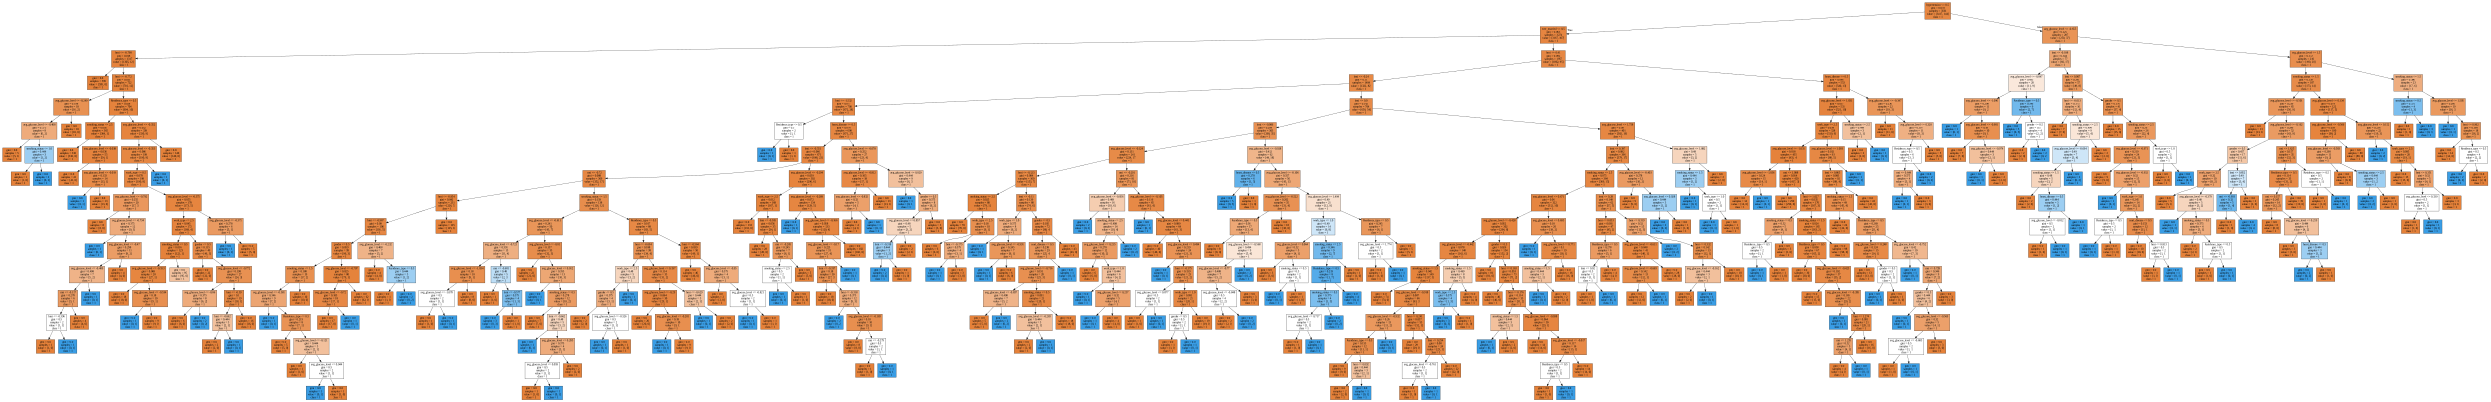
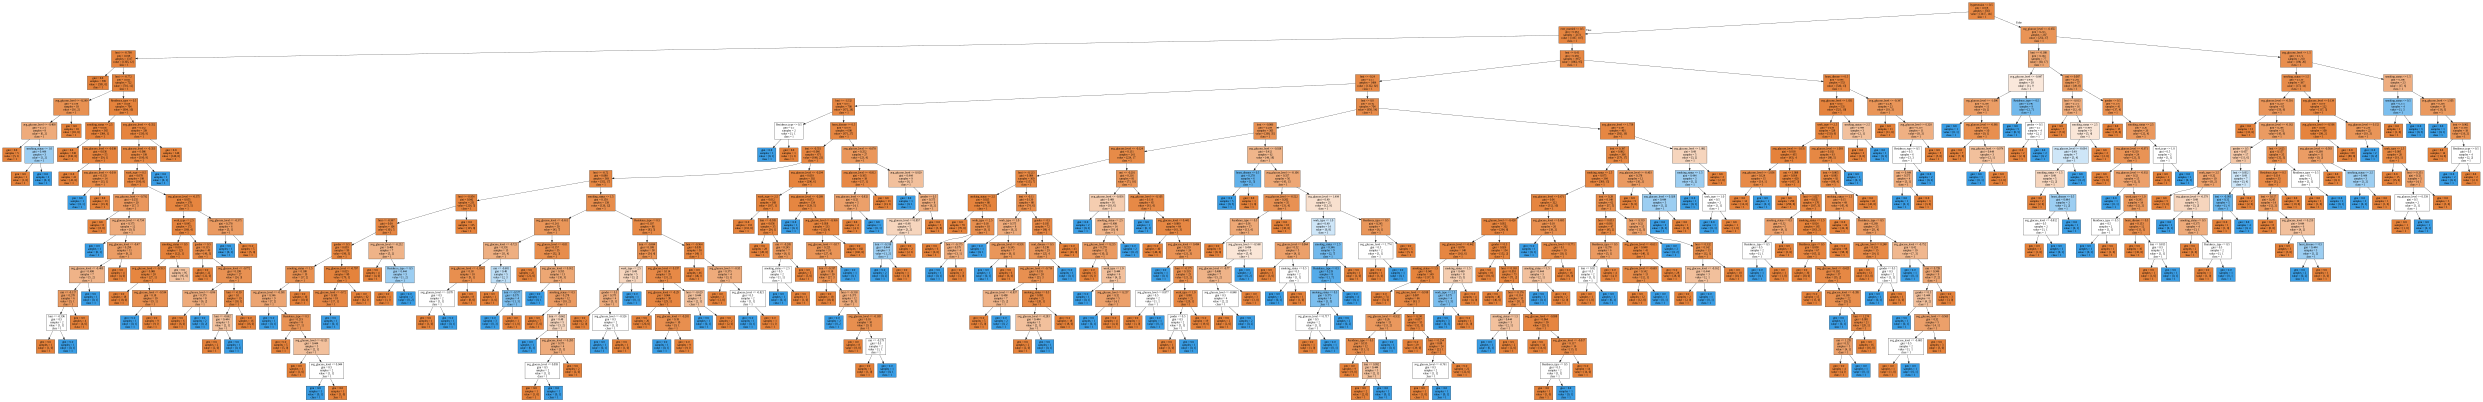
node "gini = 0.0 samples = 17 value = [17, 0] class = 1": removed
